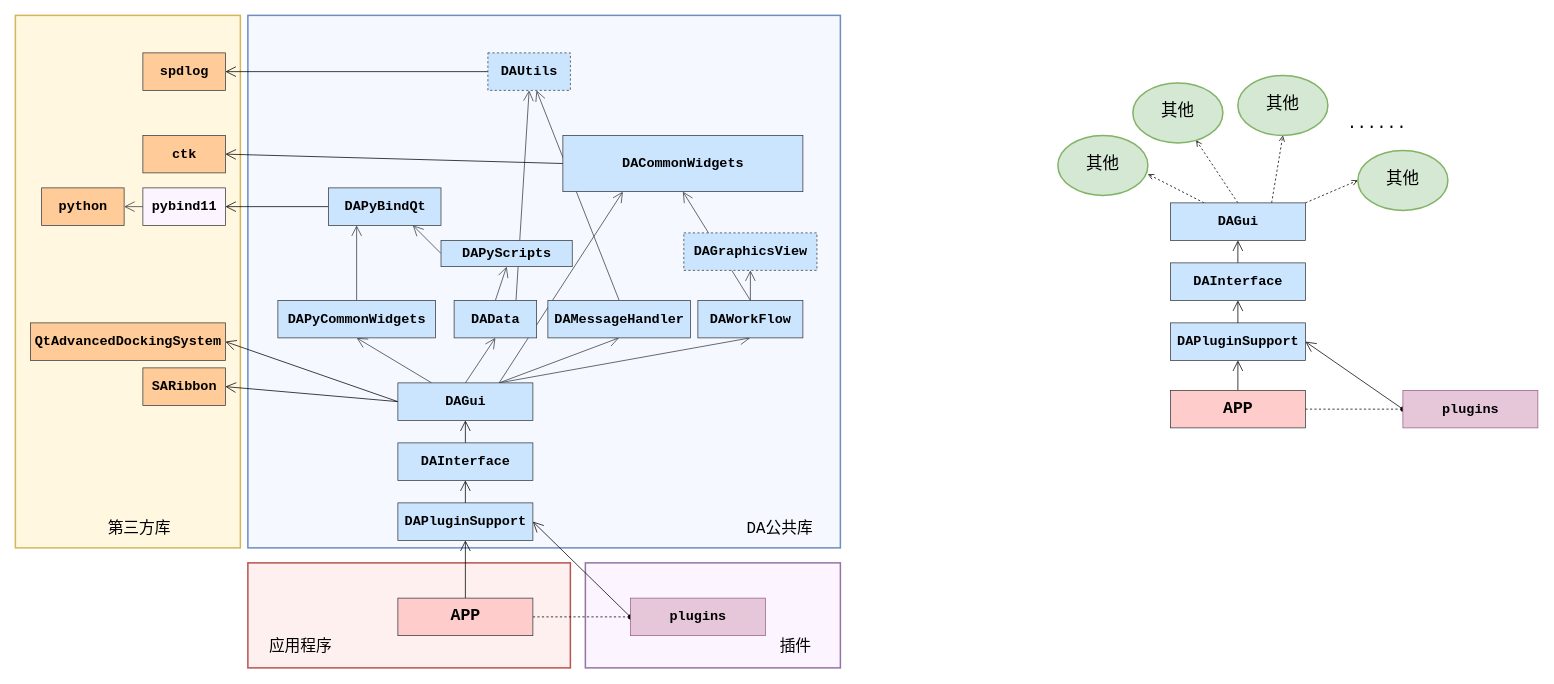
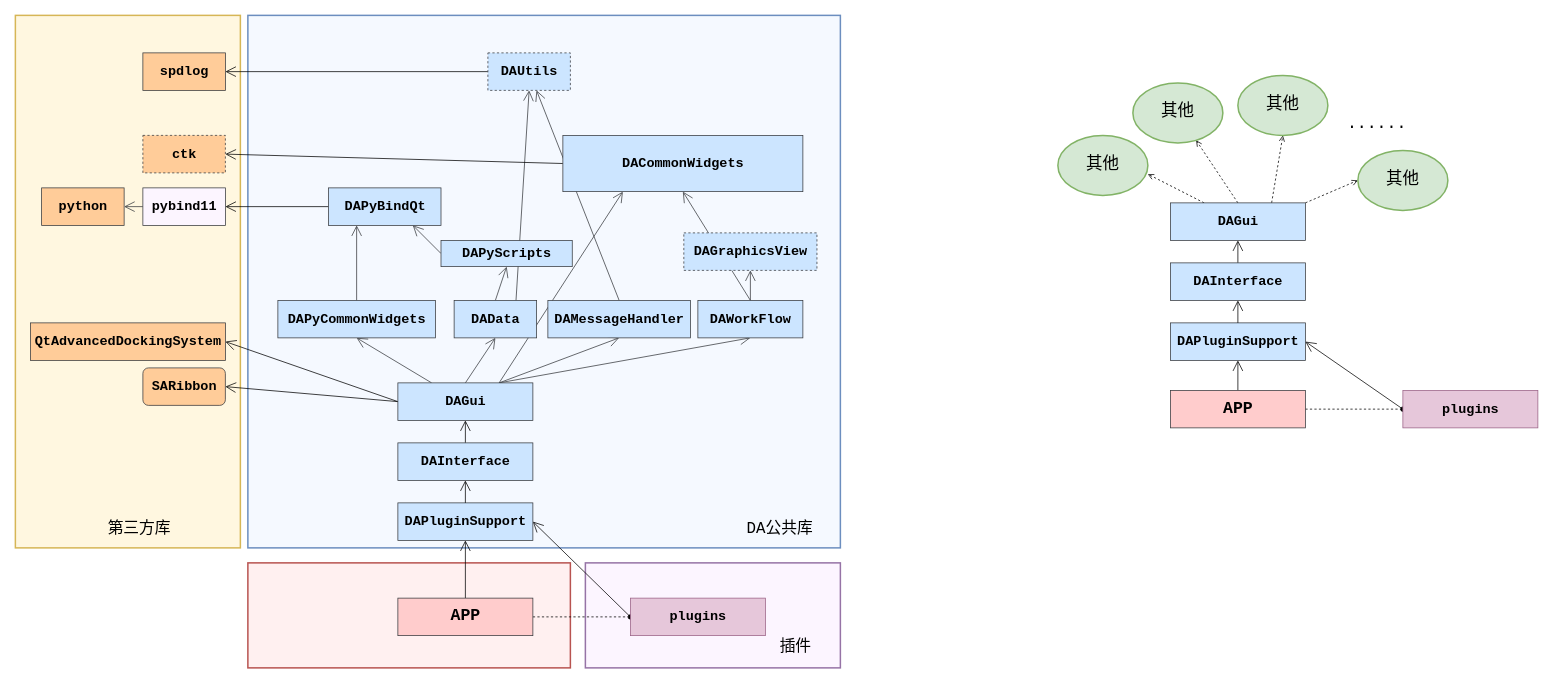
node "ctk": style solid -> dashed
node "SARibbon": shape rectangle -> rounded rectangle
node "应用程序": removed
